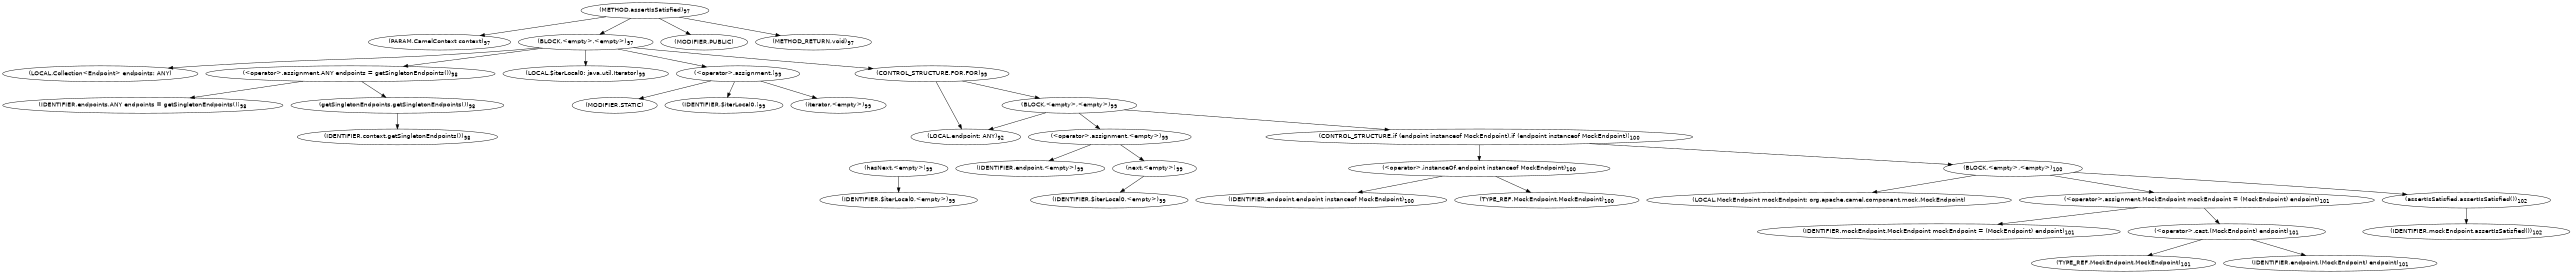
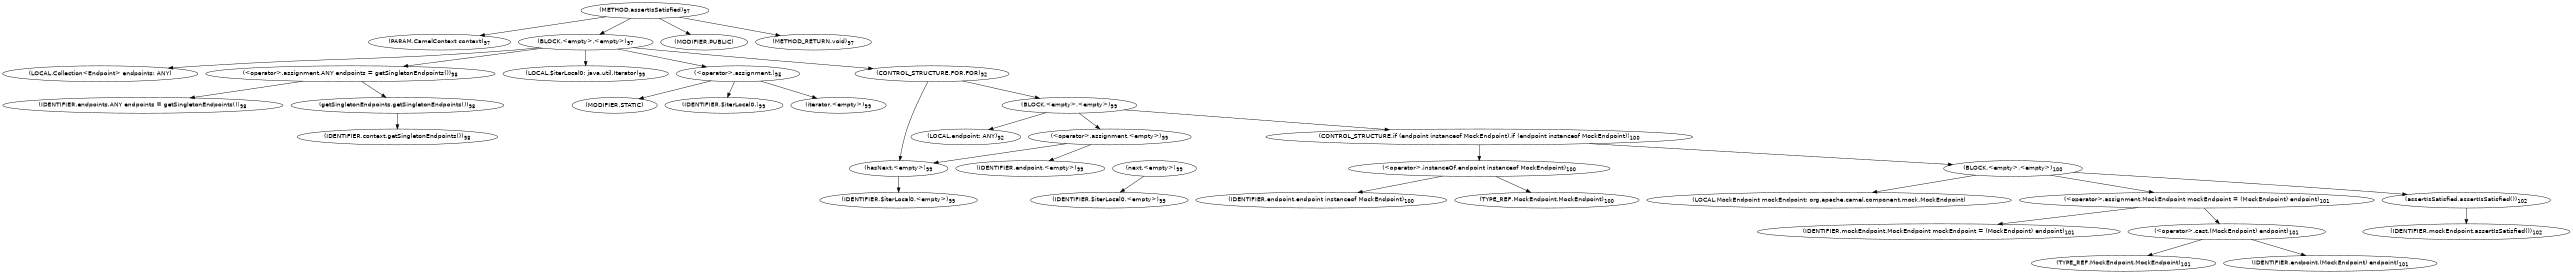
node "(<operator>.assignment,)": text "99" -> "95"
node "(CONTROL_STRUCTURE,FOR,FOR)": text "99" -> "92"
edge "(CONTROL_STRUCTURE,FOR,FOR)" -> "(LOCAL,endpoint: ANY)": now "(CONTROL_STRUCTURE,FOR,FOR)" -> "(hasNext,<empty>)"
edge "(<operator>.assignment,<empty>)" -> "(next,<empty>)": now "(<operator>.assignment,<empty>)" -> "(hasNext,<empty>)"
